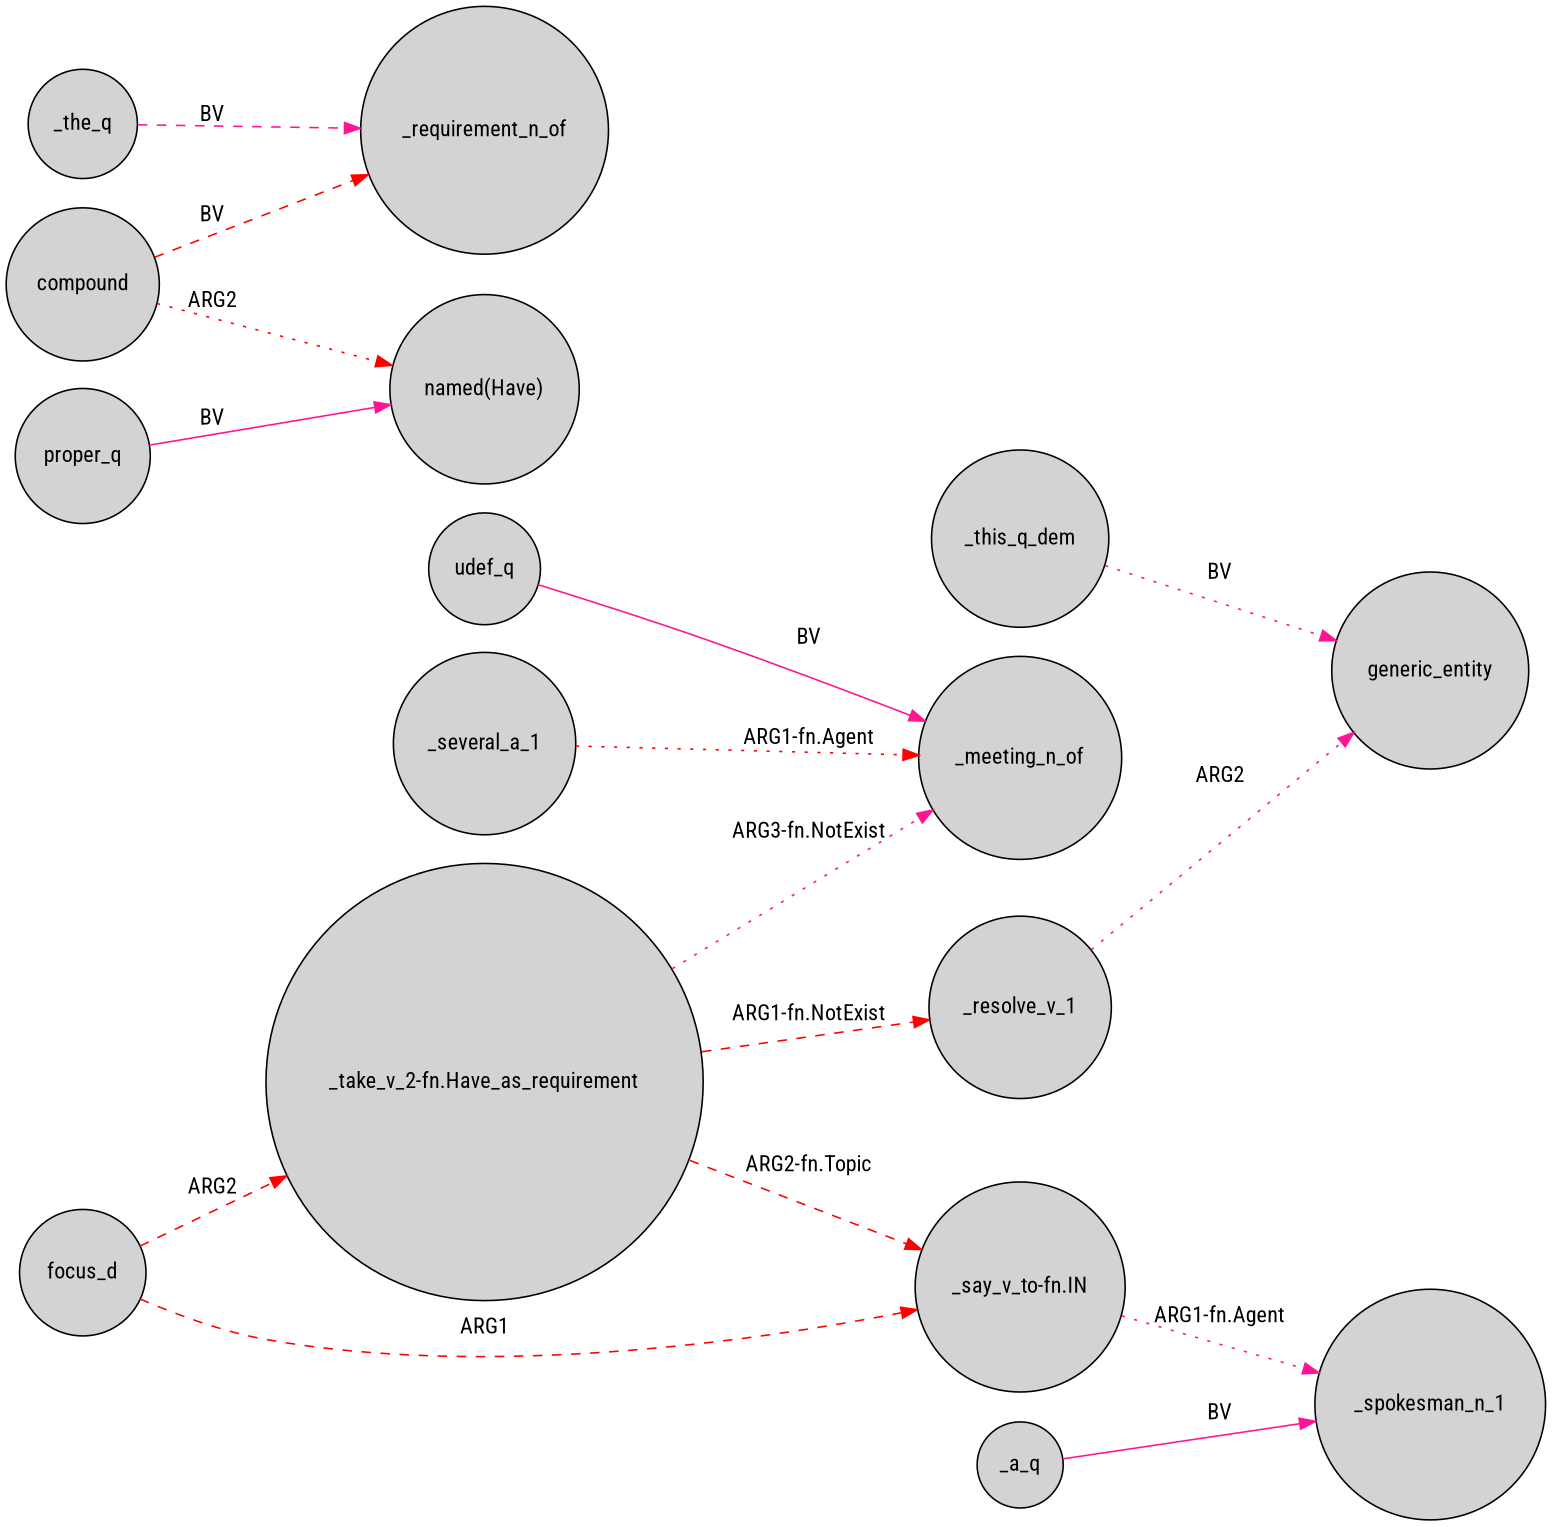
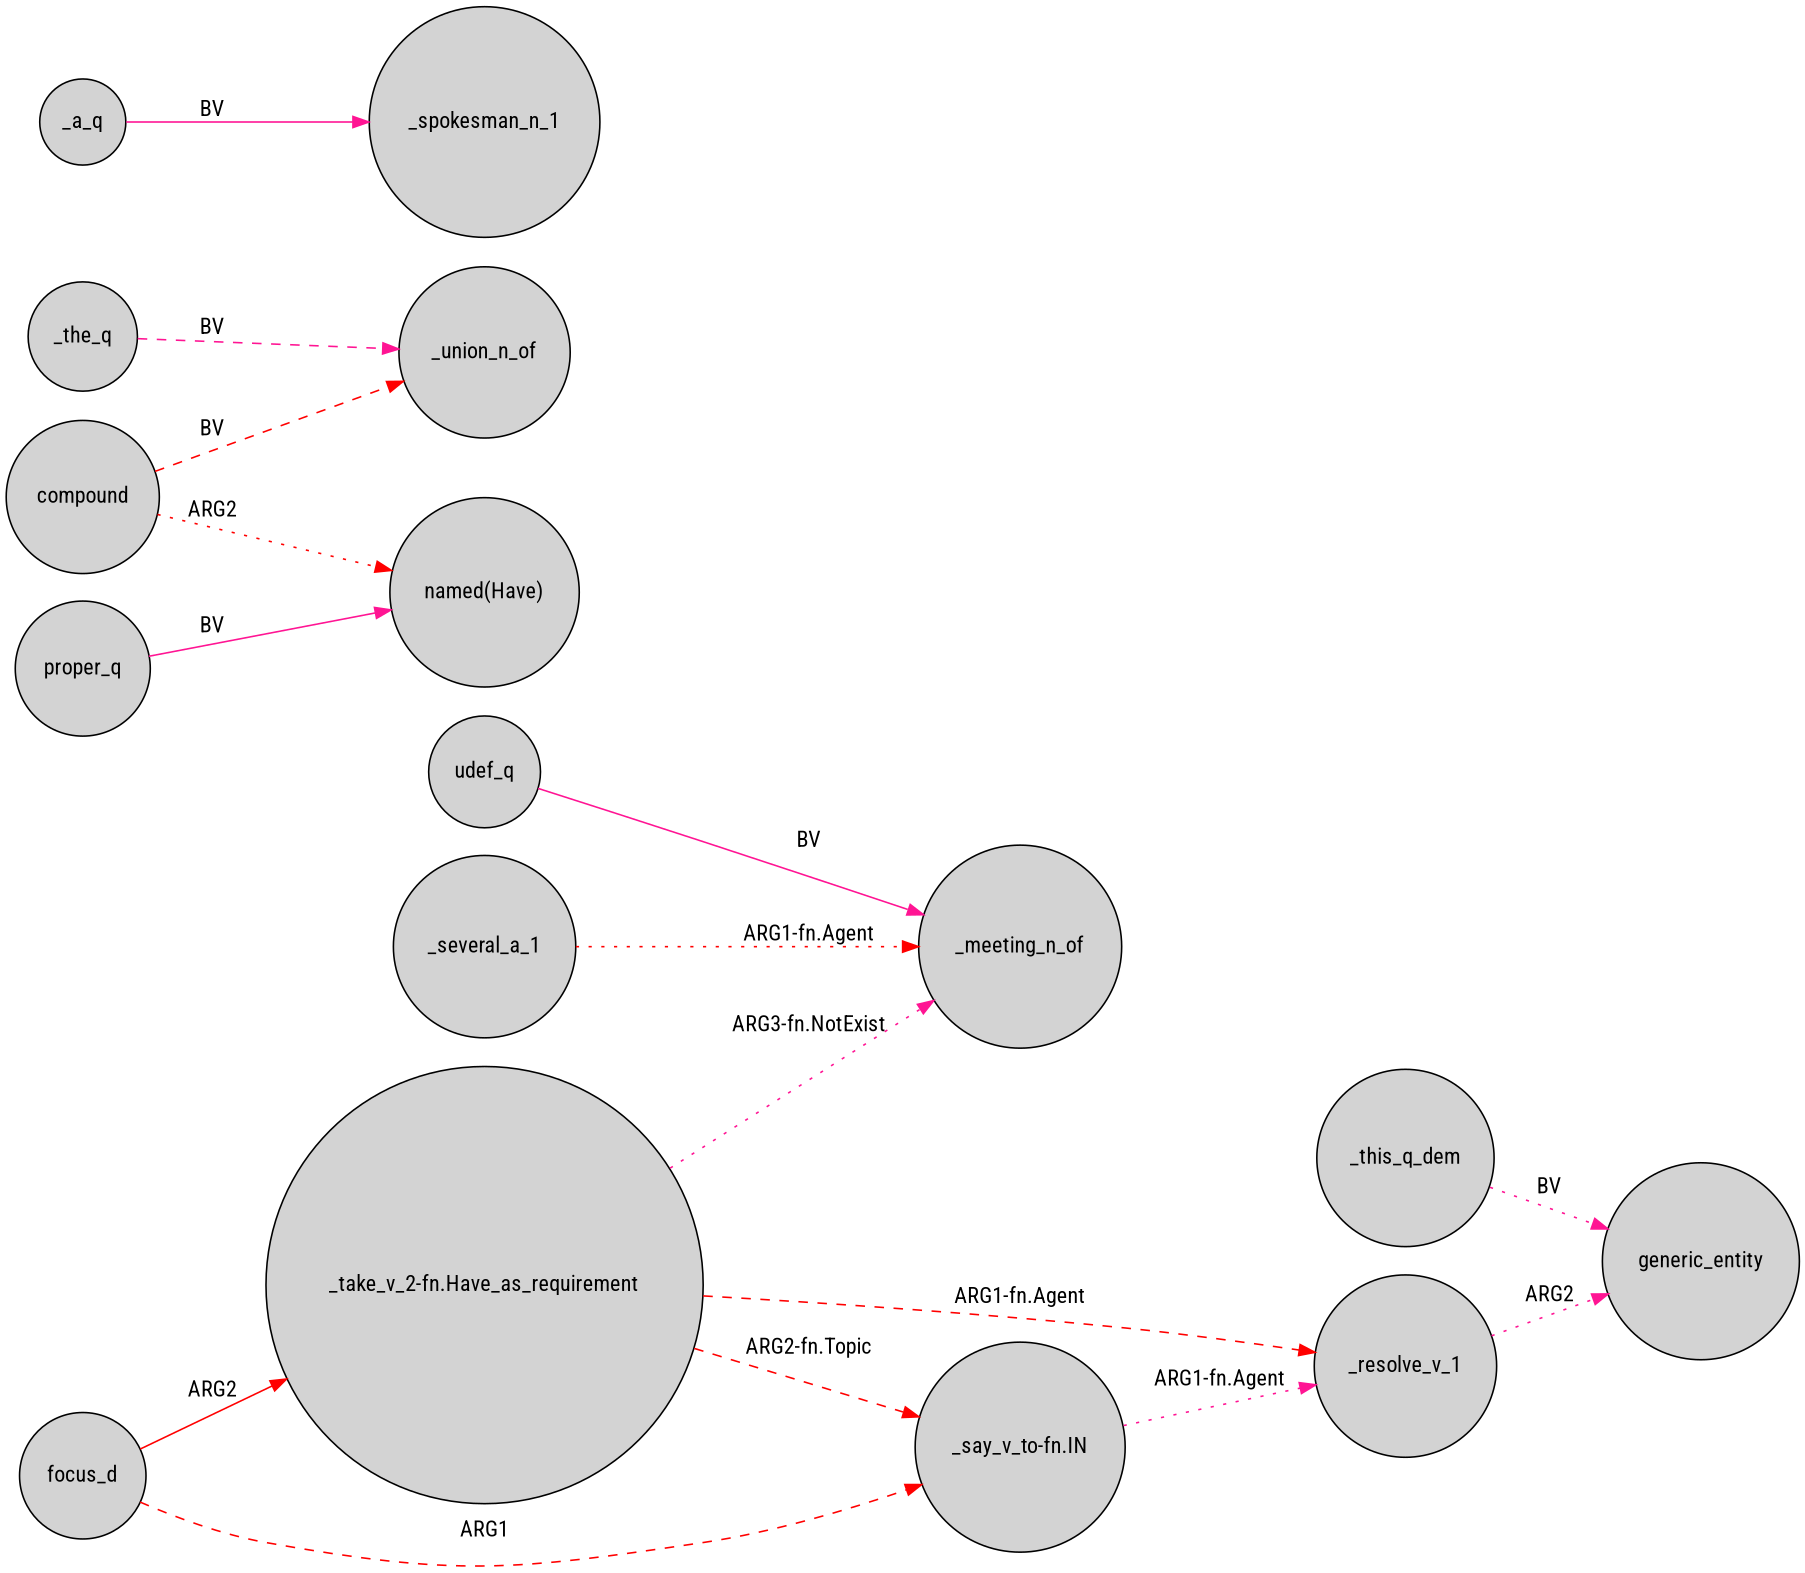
node "_requirement_n_of": label "_requirement_n_of" -> "_union_n_of"
edge "_take_v_2-fn.Have_as_requirement" -> "_resolve_v_1": label "ARG1-fn.NotExist" -> "ARG1-fn.Agent"
edge "focus_d" -> "_take_v_2-fn.Have_as_requirement": style dashed -> solid
edge "_say_v_to-fn.IN" -> "_spokesman_n_1": now "_say_v_to-fn.IN" -> "_resolve_v_1"
